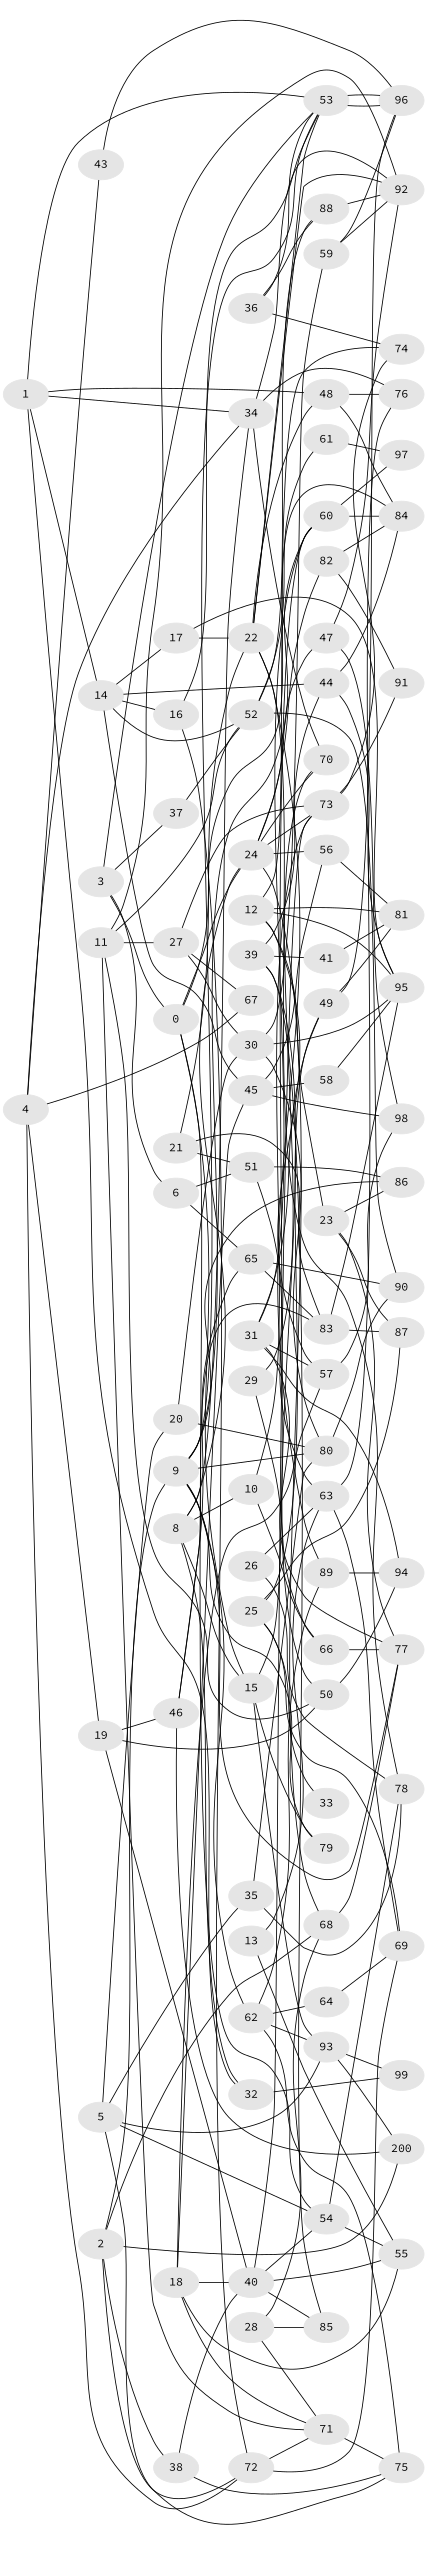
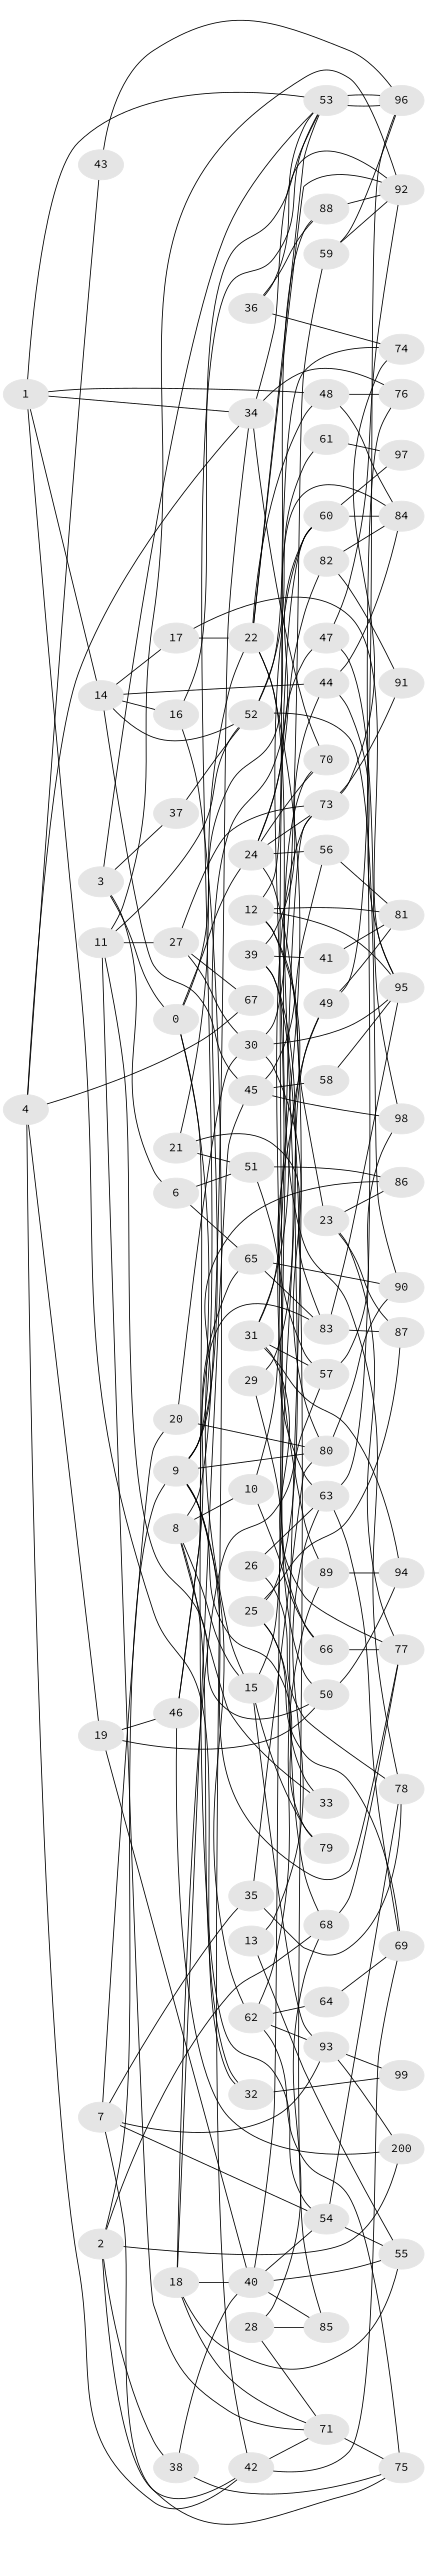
edge "24" -- "8": now "33" -- "8"
node "5": label "5" -> "7"
node "72": label "72" -> "42"
